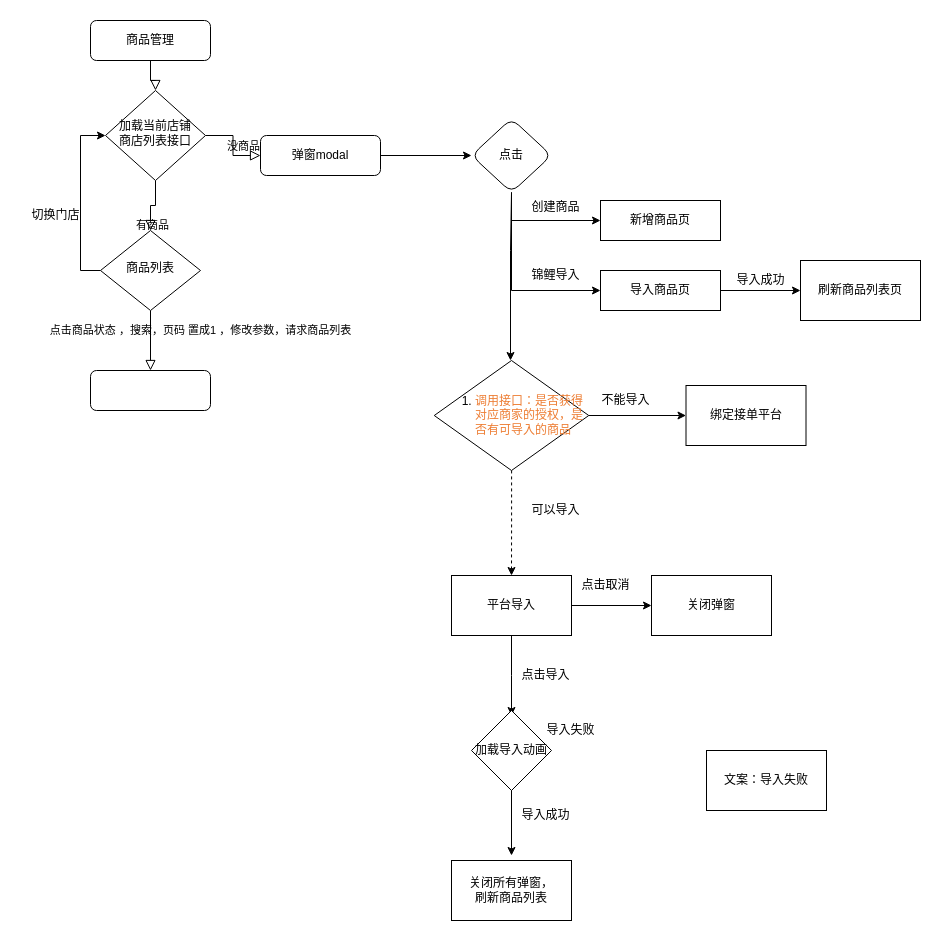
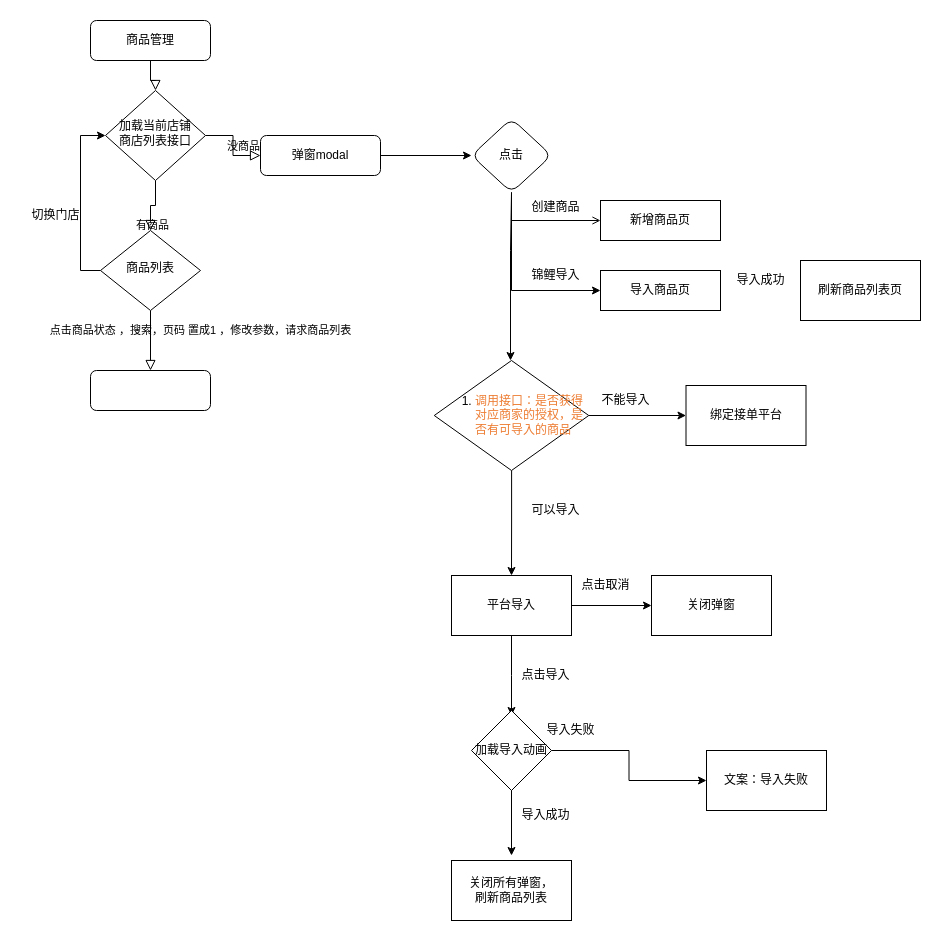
edge "点击" -> "新增商品页": arrowhead classic -> open
edge "导入商品页" -> "刷新商品列表页": removed
edge "调用接口：是否获得对应商家的授权，是否有可导入的商品" -> "平台导入": style dashed -> solid
edge "加载导入动画" -> "文案：导入失败": added
